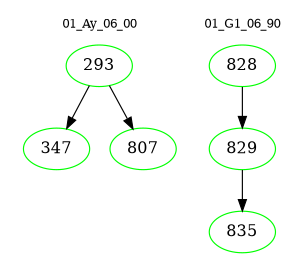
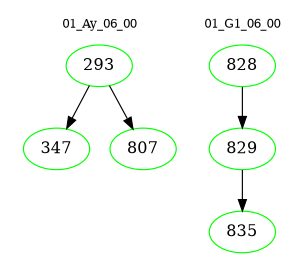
cluster "01_G1_06_90": label "01_G1_06_90" -> "01_G1_06_00"
